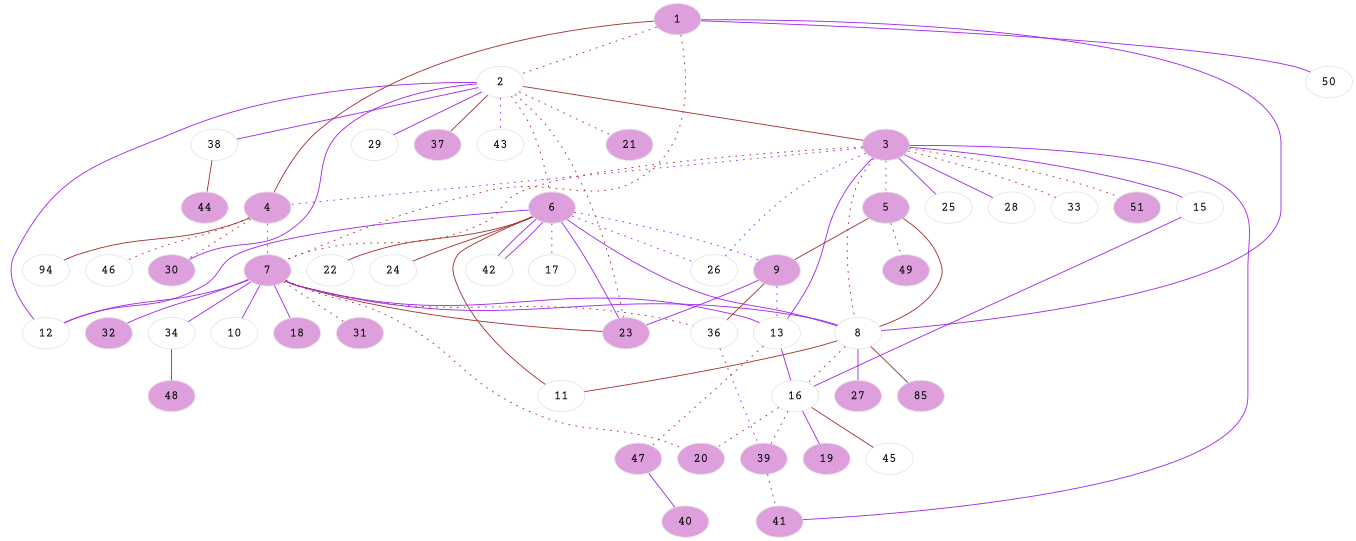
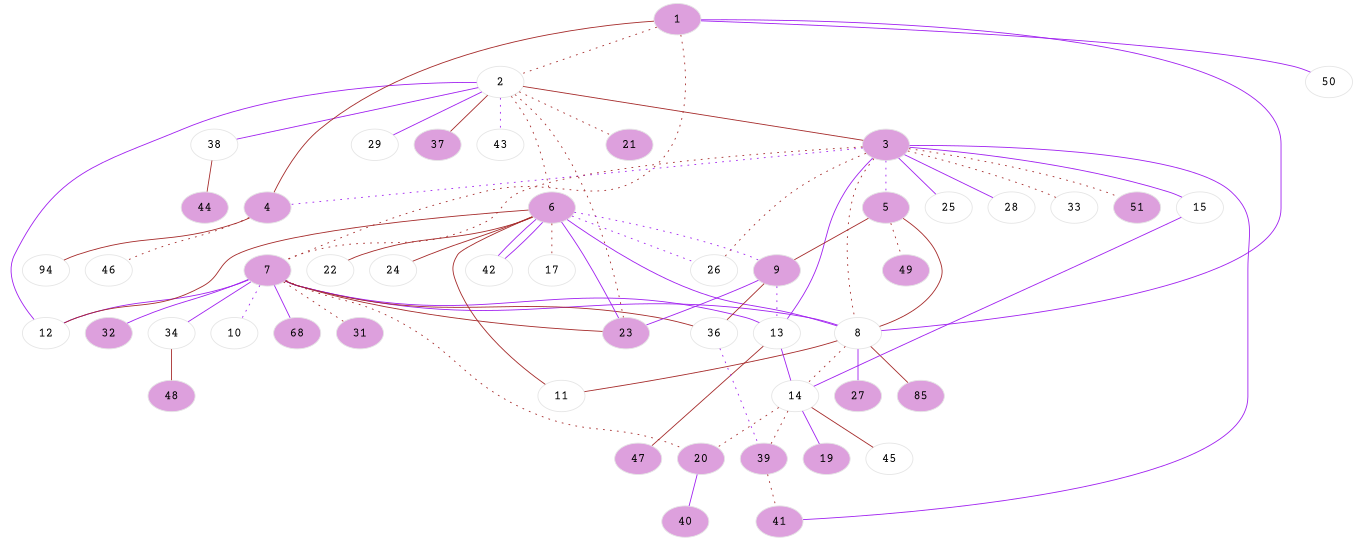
edge "3" -- "26": color purple -> brown
edge "4" -- "7": removed
edge "6" -- "12": color purple -> brown
node "30": removed
edge "7" -- "10": style solid -> dotted
edge "7" -- "36": style dotted -> solid
node "18": label "18" -> "68"
edge "13" -- "47": style dotted -> solid
node "16": label "16" -> "14"
edge "47" -- "40": now "20" -- "40"
